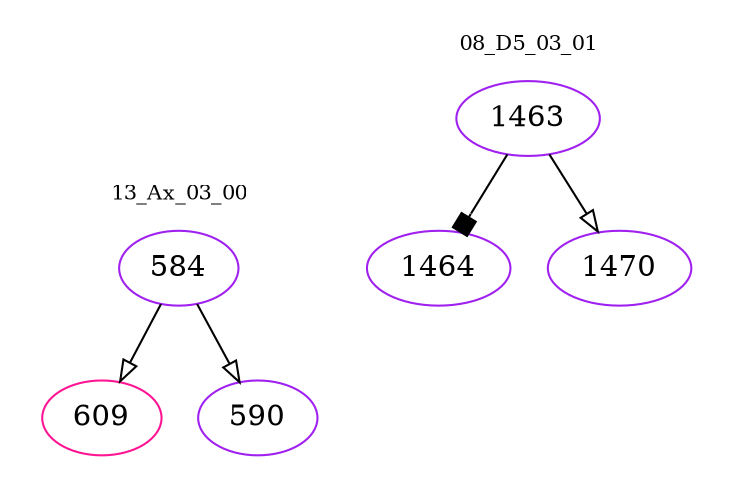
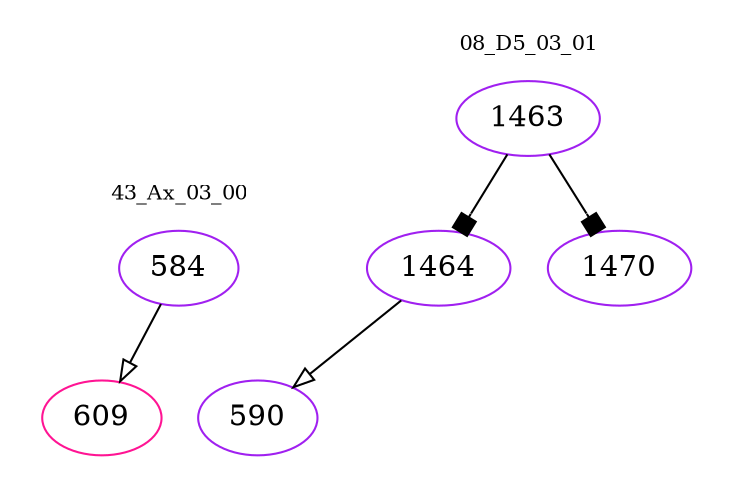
edge "1463" -> "1470": arrowhead onormal -> box
cluster "13_Ax_03_00": label "13_Ax_03_00" -> "43_Ax_03_00"
edge "584" -> "590": now "1464" -> "590"
